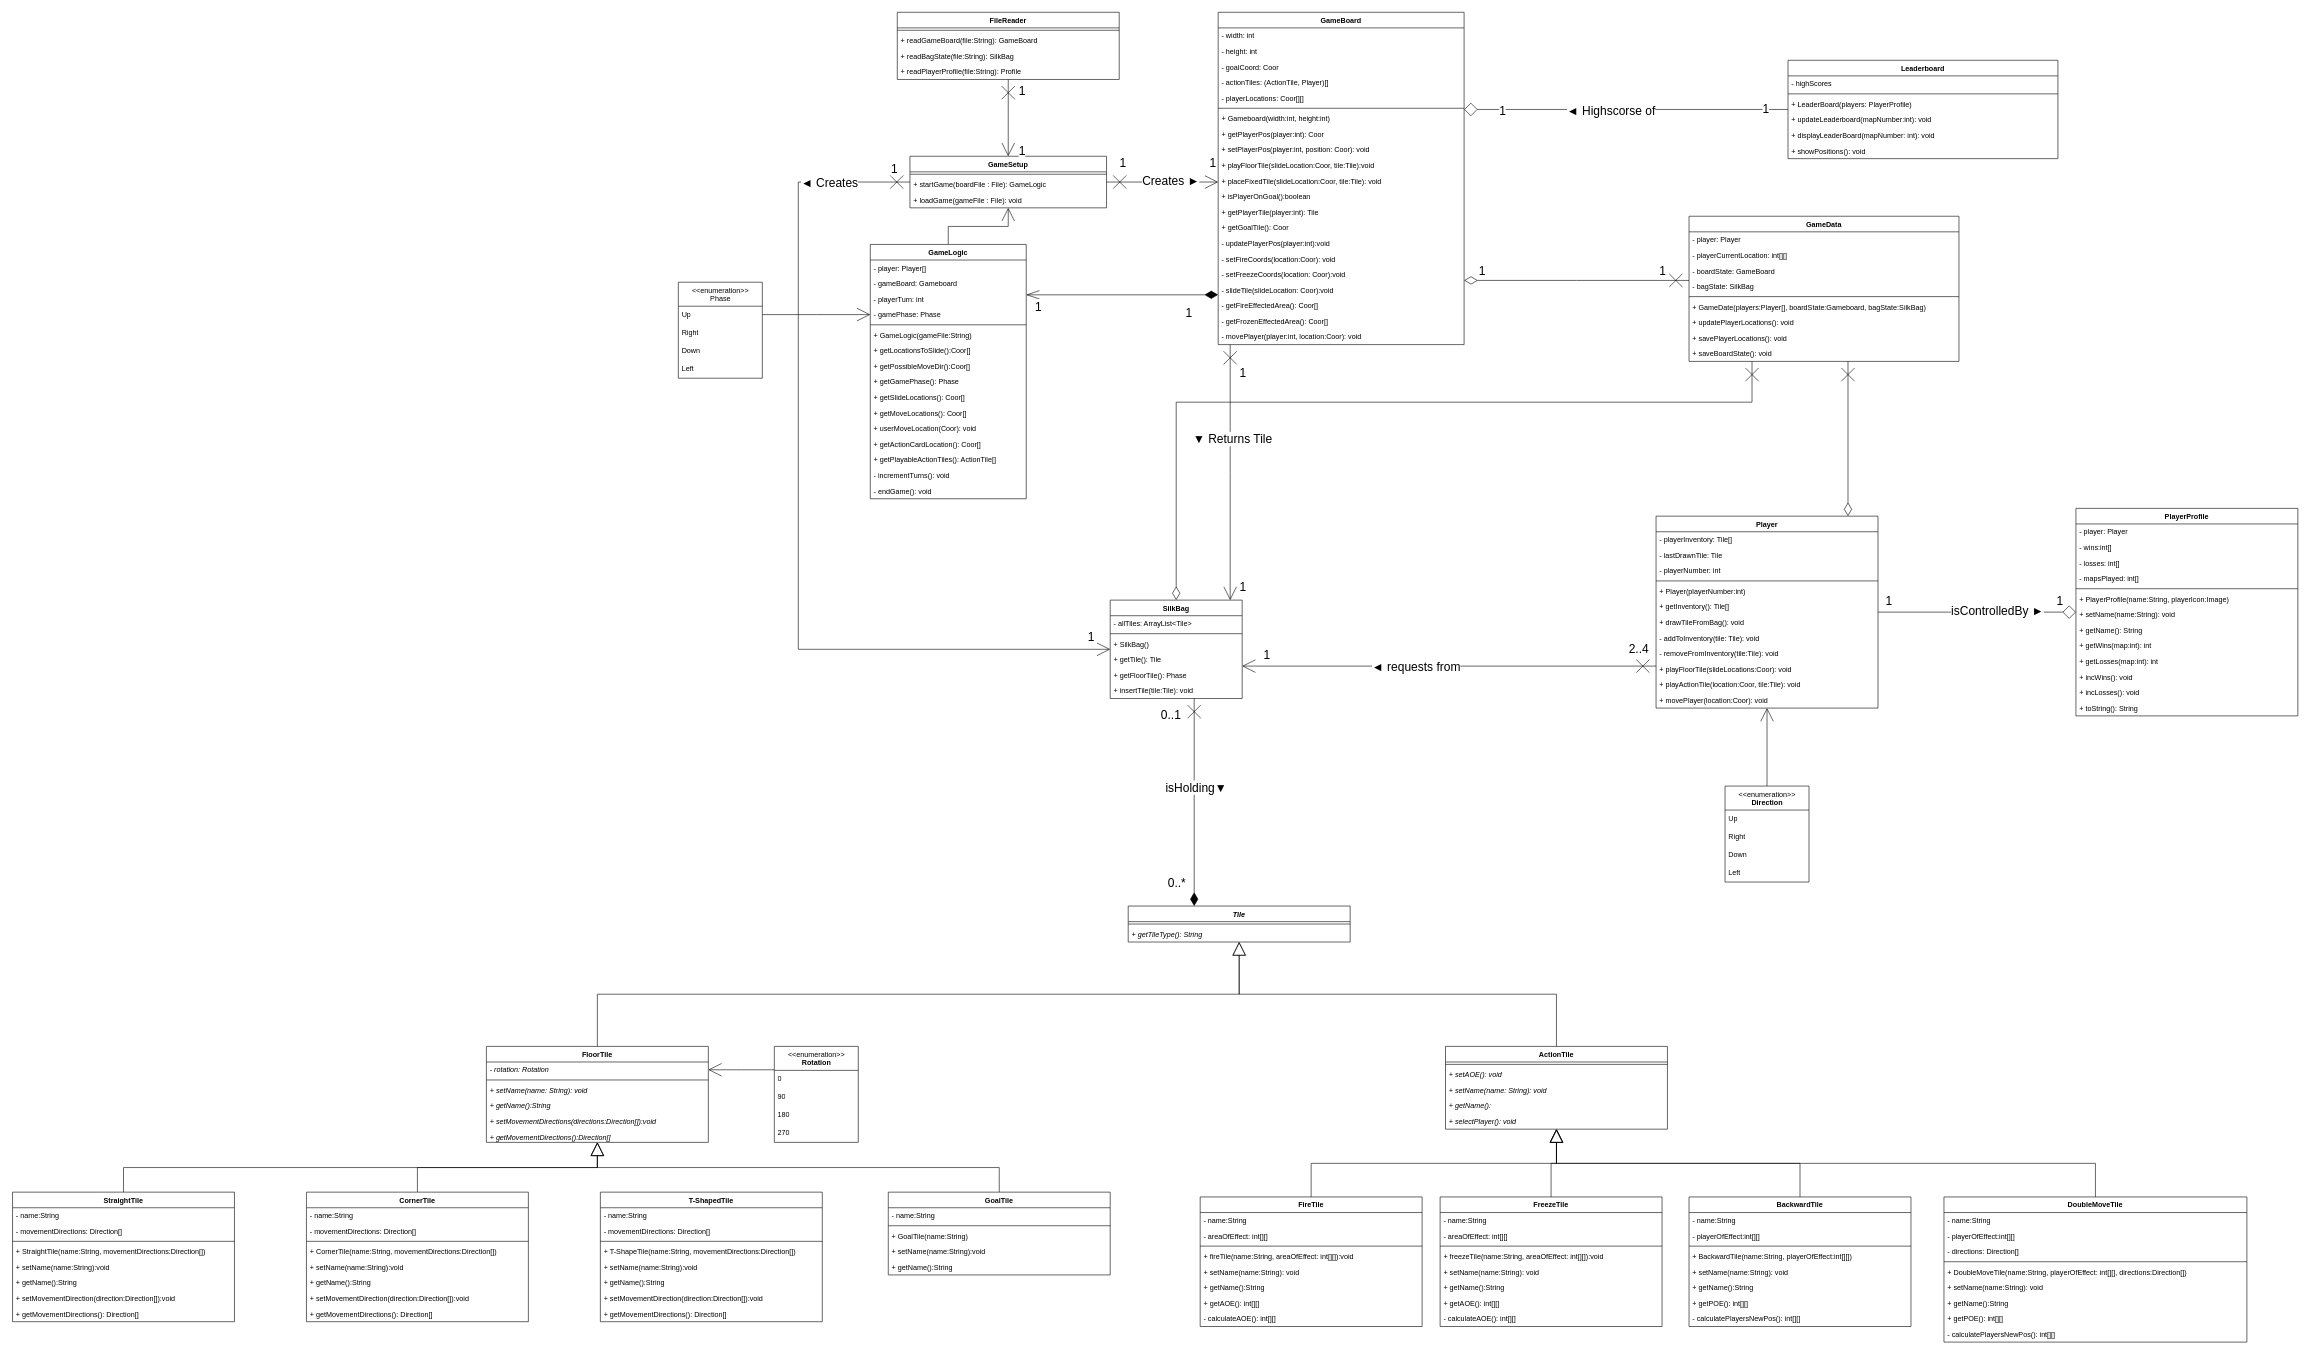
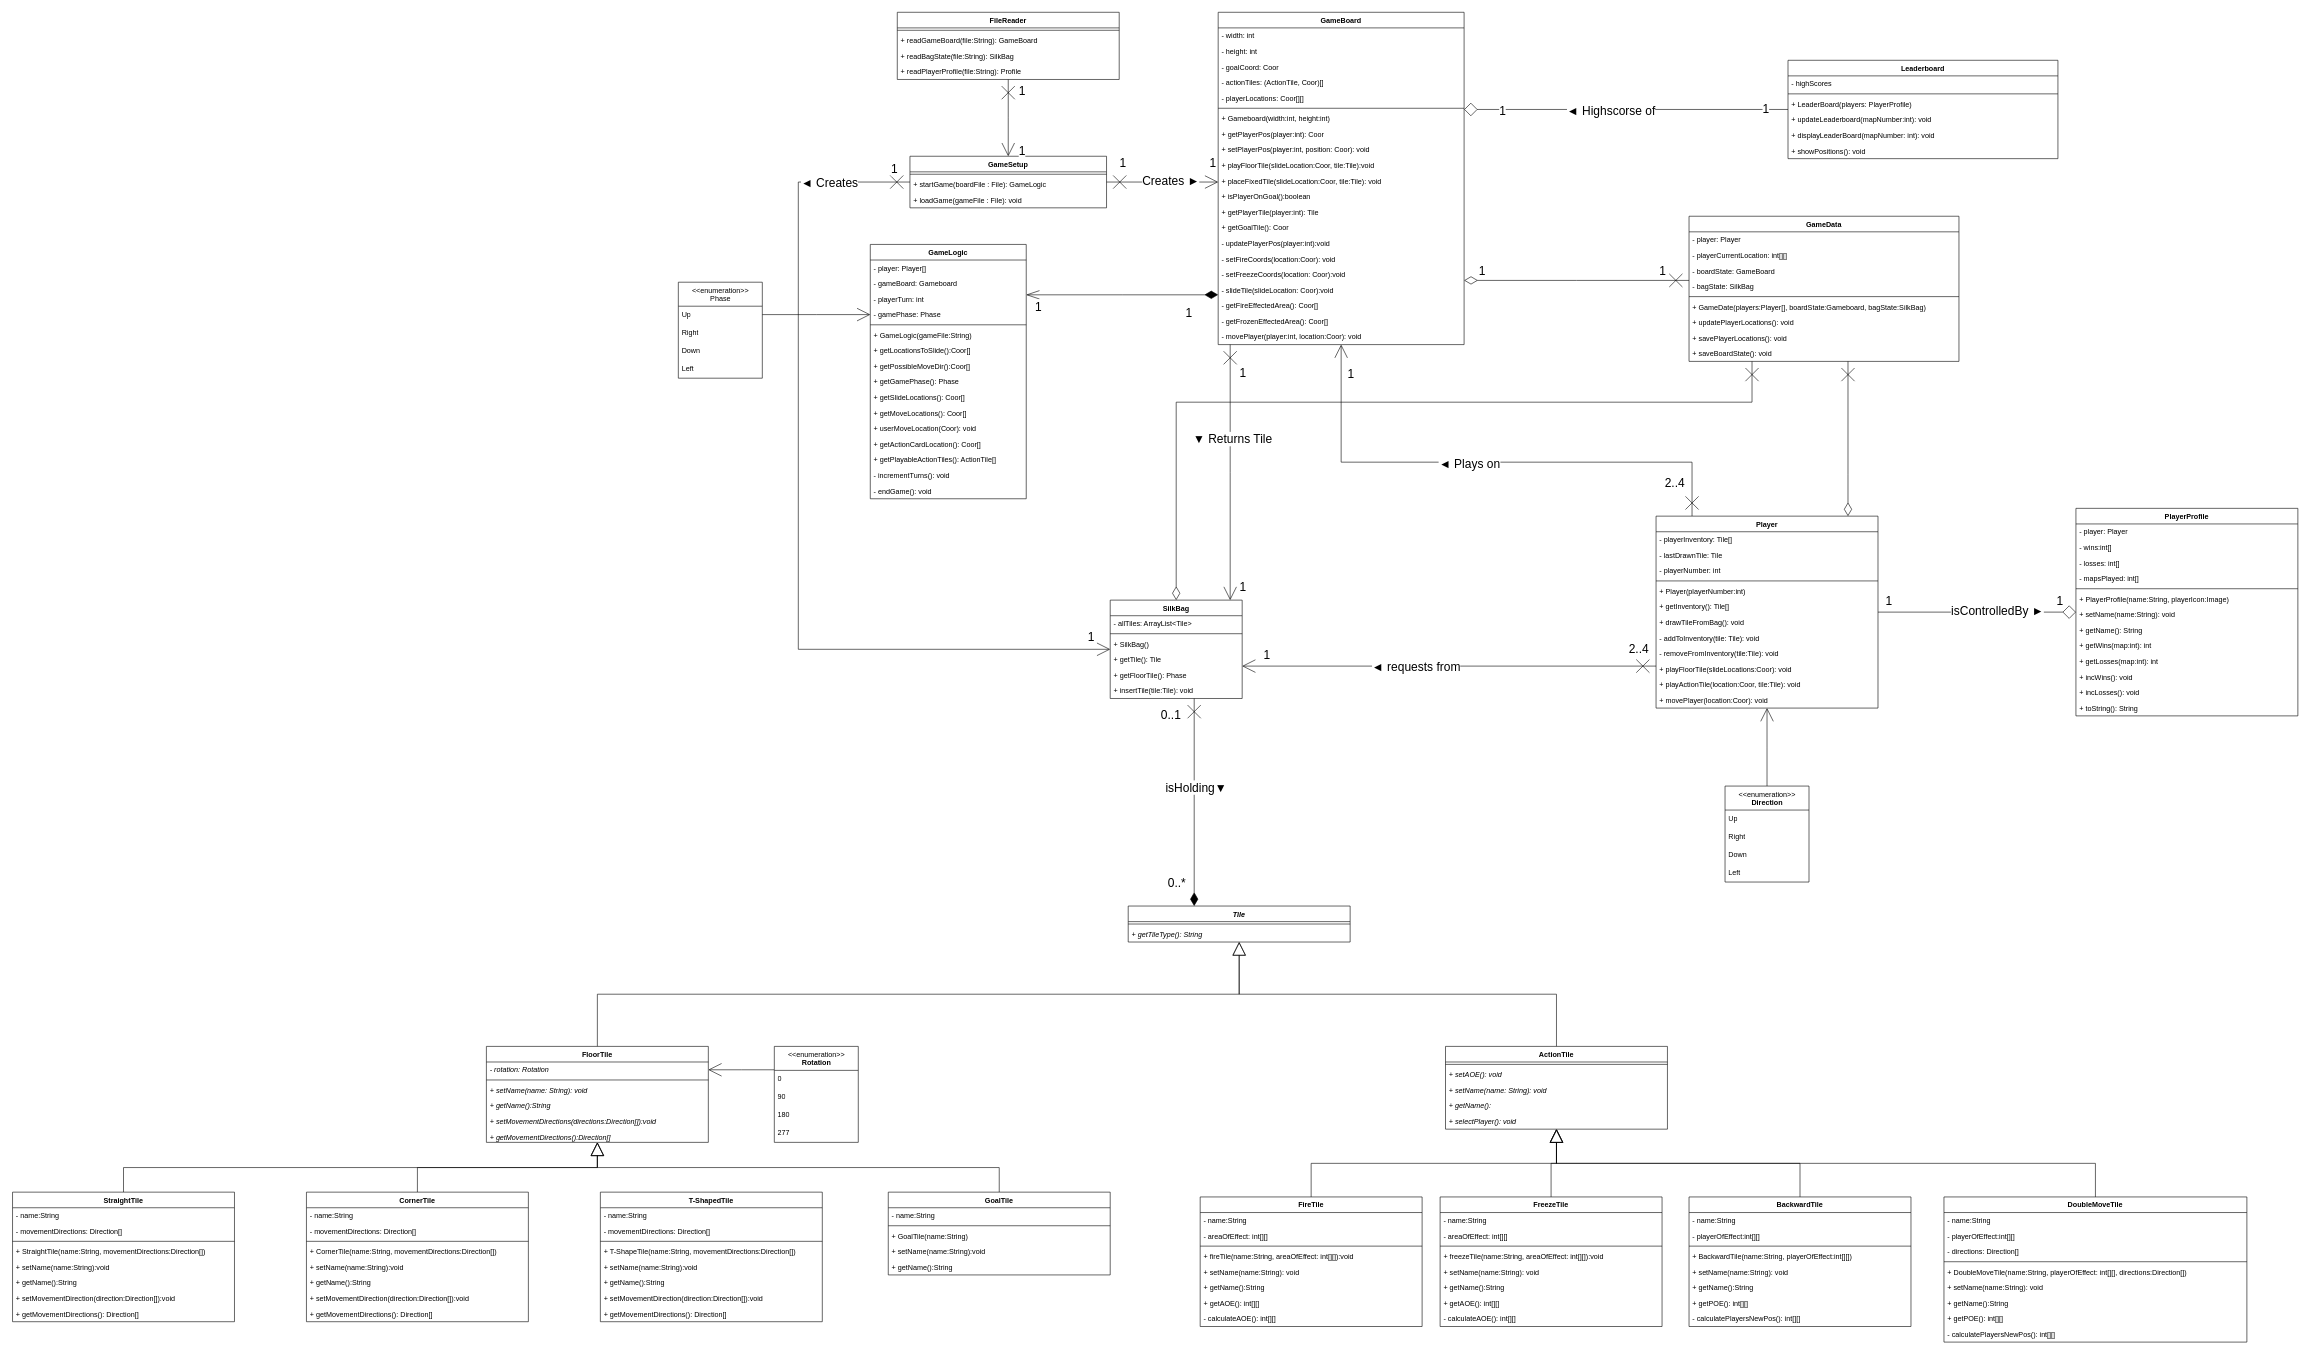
node "- actionTiles: (ActionTile, Player)[]": label "- actionTiles: (ActionTile, Player)[]" -> "- actionTiles: (ActionTile, Coor)[]"
edge "GameLogic" -> "GameSetup": removed
edge "GameBoard" -- "Player": added, labels "1", "◄ Plays on", "2..4"
node "270": label "270" -> "277"
